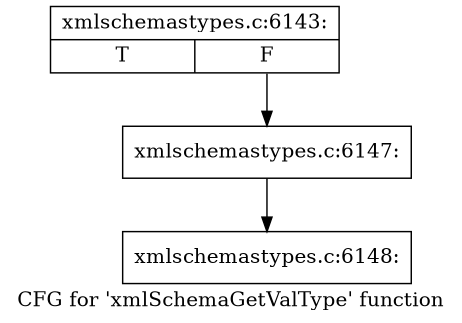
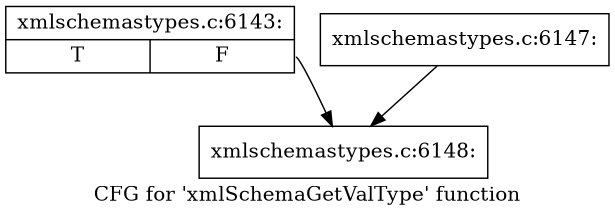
edge "xmlschemastypes.c:6143:" -> "xmlschemastypes.c:6147:": now "xmlschemastypes.c:6143:" -> "xmlschemastypes.c:6148:"
